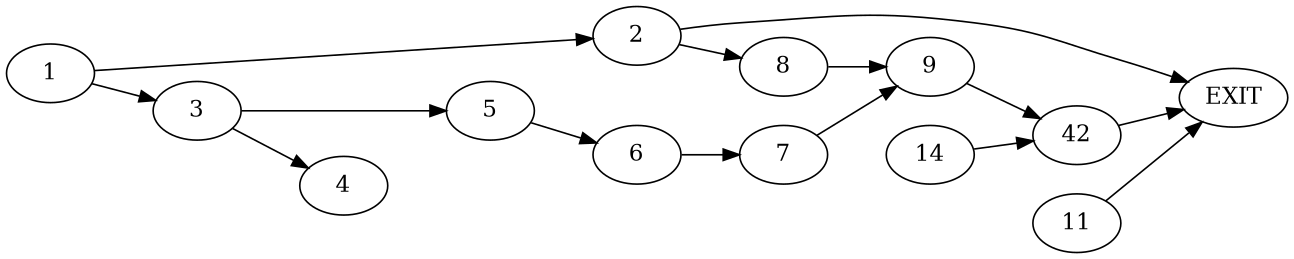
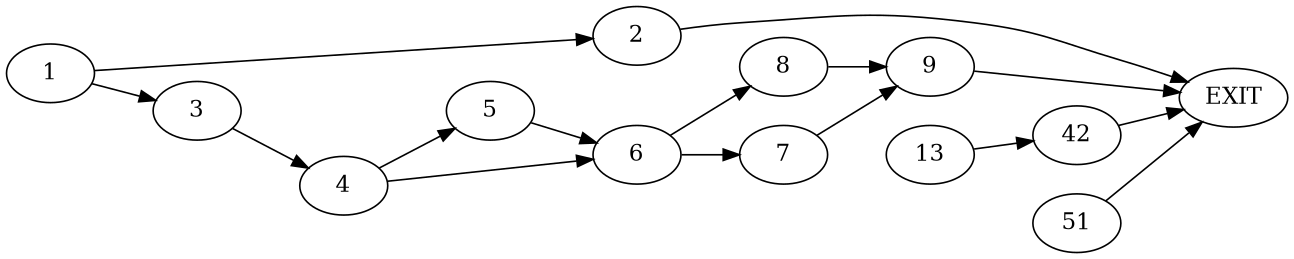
edge "2" -> "8": now "6" -> "8"
edge "9" -> "42": now "9" -> "EXIT"
edge "3" -> "5": now "4" -> "5"
node "14": label "14" -> "13"
edge "4" -> "6": added
node "11": label "11" -> "51"
